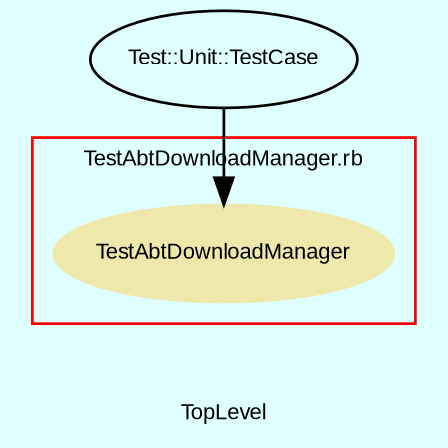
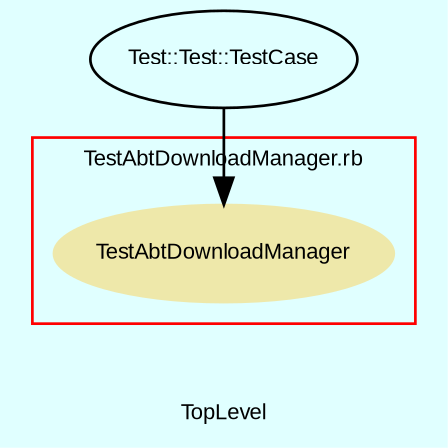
node "Test::Unit::TestCase": label "Test::Unit::TestCase" -> "Test::Test::TestCase"
